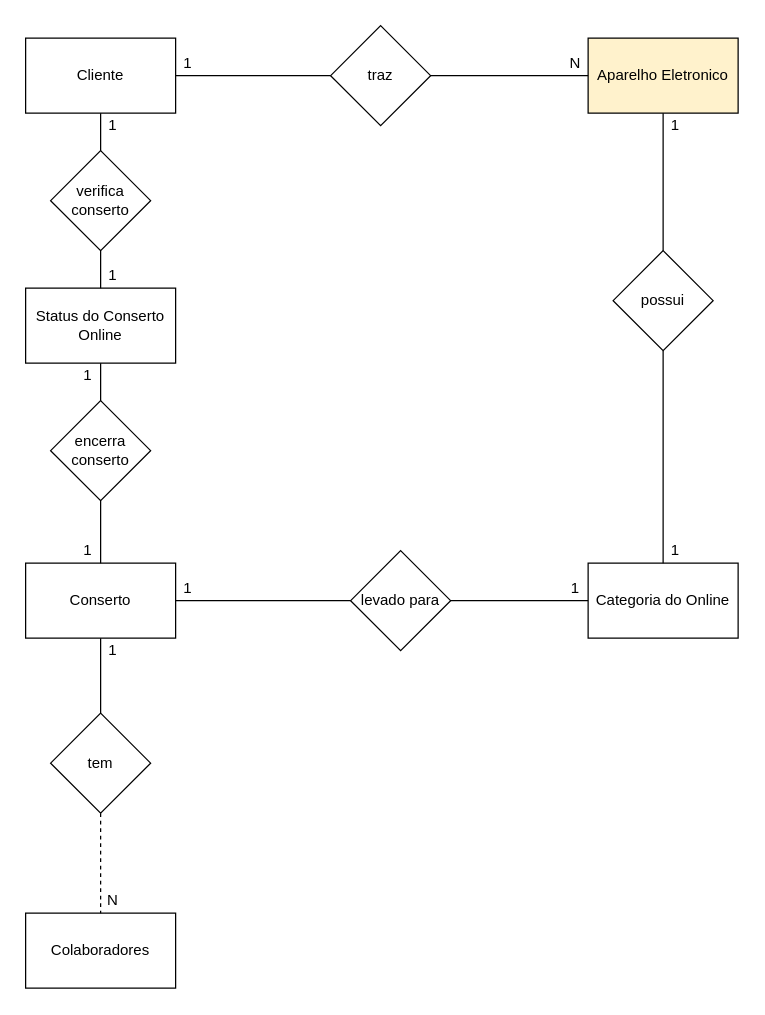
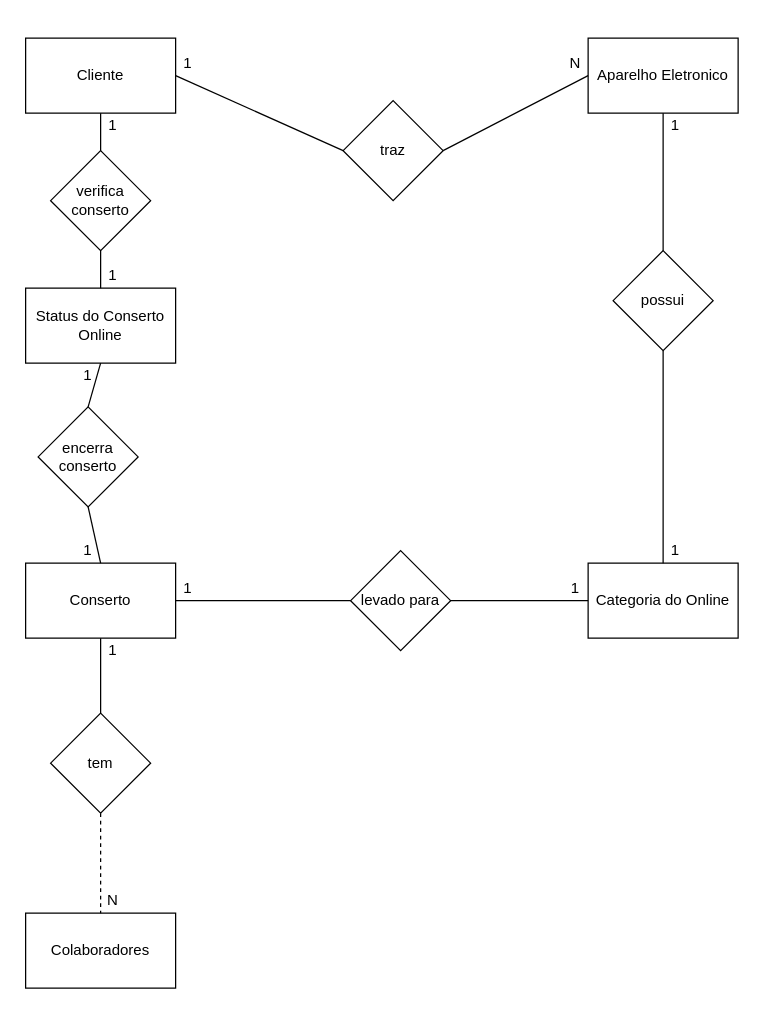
node "traz": moved (381, 76) -> (393, 151)
node "Aparelho Eletronico": fillcolor #fff2cc -> #ffffff
node "encerra conserto": moved (101, 451) -> (88, 457)
